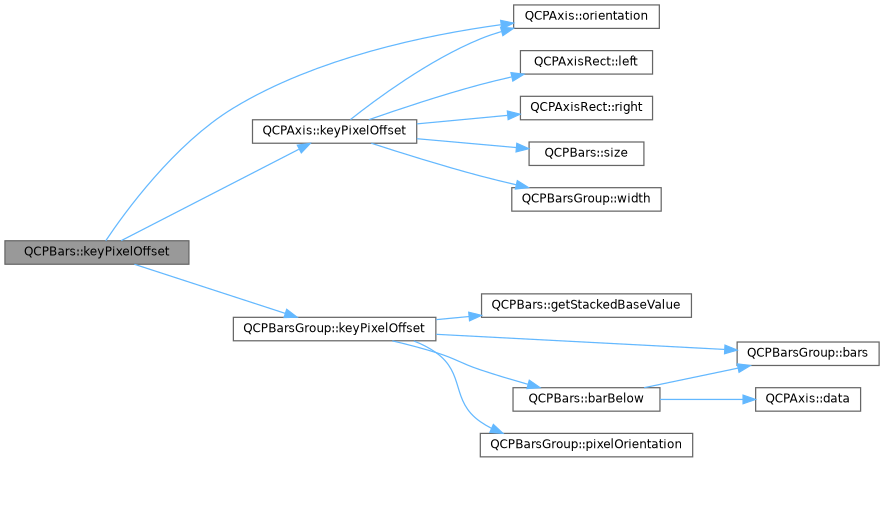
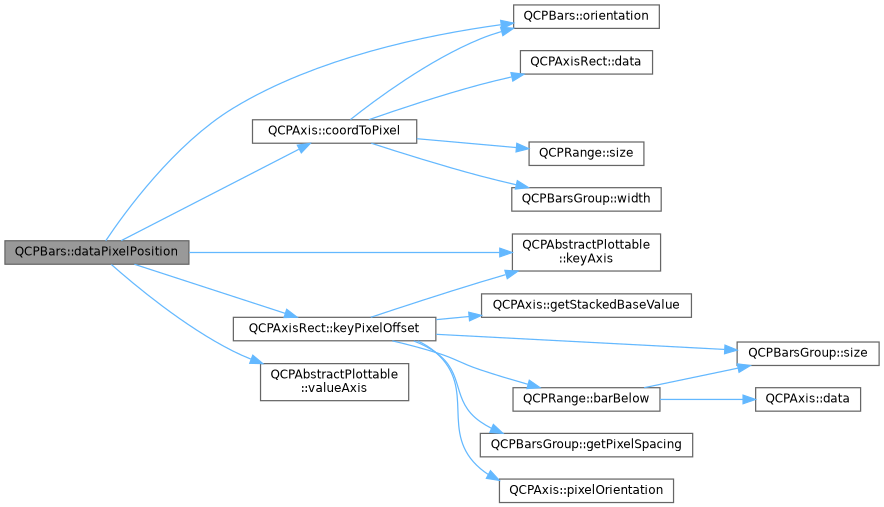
node "QCPAxis::orientation": label "QCPAxis::orientation" -> "QCPBars::orientation"
node "QCPAxisRect::left": label "QCPAxisRect::left" -> "QCPAxisRect::data"
node "QCPAxisRect::right": removed
node "QCPAxis::keyPixelOffset": label "QCPAxis::keyPixelOffset" -> "QCPAxis::coordToPixel"
node "QCPBars::size": label "QCPBars::size" -> "QCPRange::size"
node "QCPBars::keyPixelOffset": label "QCPBars::keyPixelOffset" -> "QCPBars::dataPixelPosition"
node "QCPAbstractPlottable ::keyAxis": added
node "QCPBars::getStackedBaseValue": label "QCPBars::getStackedBaseValue" -> "QCPAxis::getStackedBaseValue"
node "QCPBarsGroup::keyPixelOffset": label "QCPBarsGroup::keyPixelOffset" -> "QCPAxisRect::keyPixelOffset"
node "QCPBarsGroup::bars": label "QCPBarsGroup::bars" -> "QCPBarsGroup::size"
node "QCPAbstractPlottable ::valueAxis": added
node "QCPBars::barBelow": label "QCPBars::barBelow" -> "QCPRange::barBelow"
node "QCPBarsGroup::pixelOrientation": label "QCPBarsGroup::pixelOrientation" -> "QCPBarsGroup::getPixelSpacing"
node "QCPAxis::pixelOrientation": added
